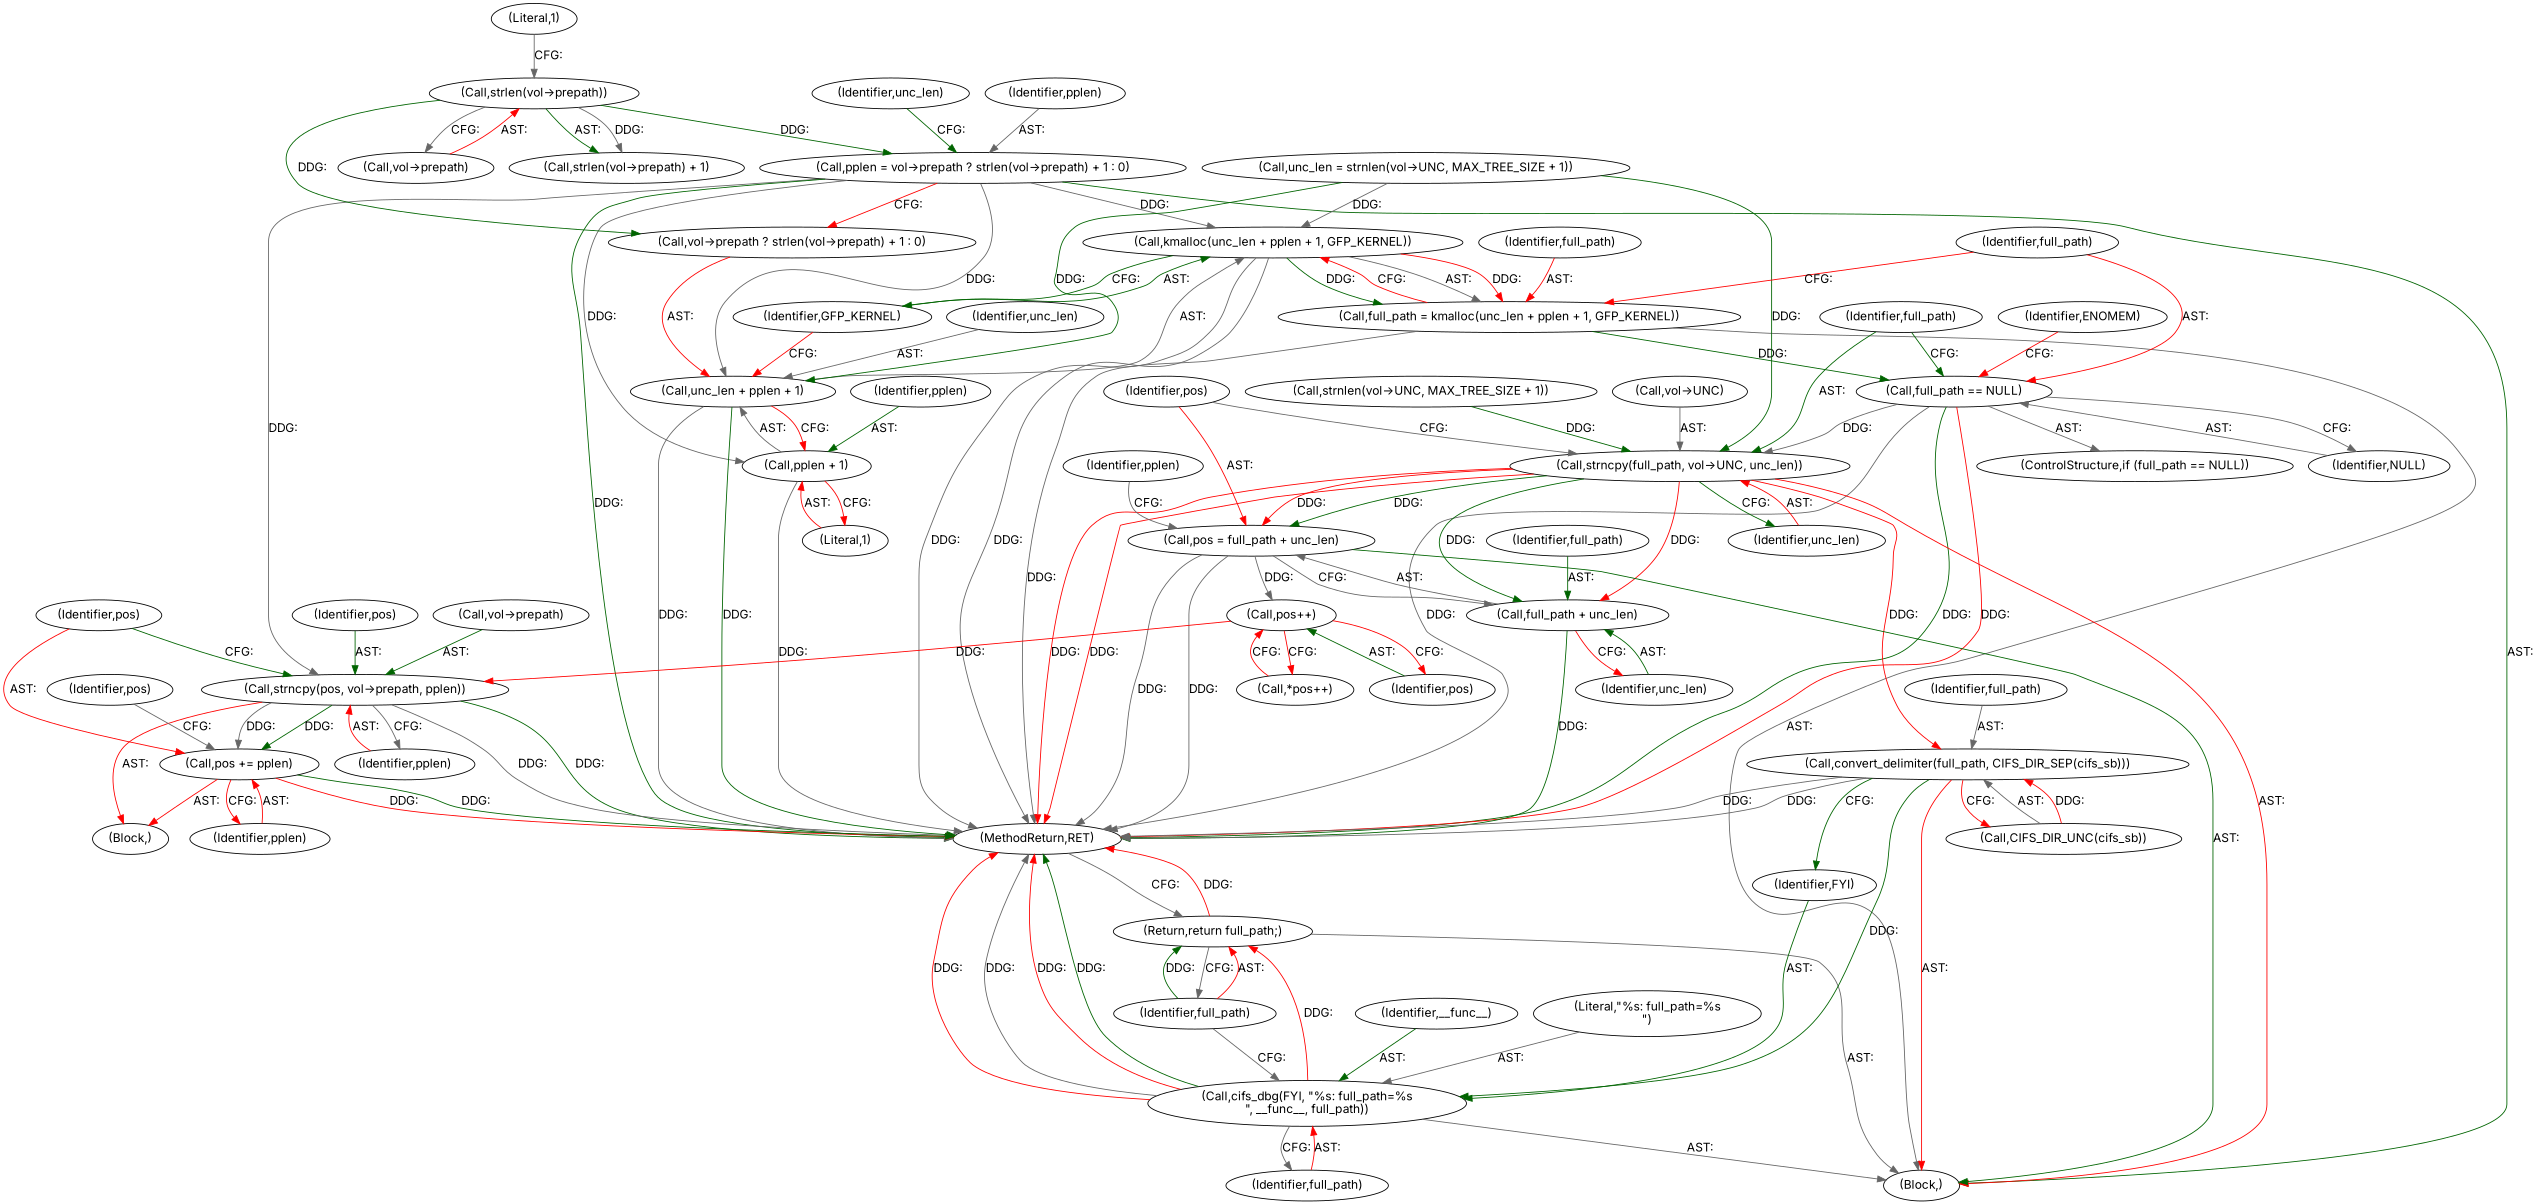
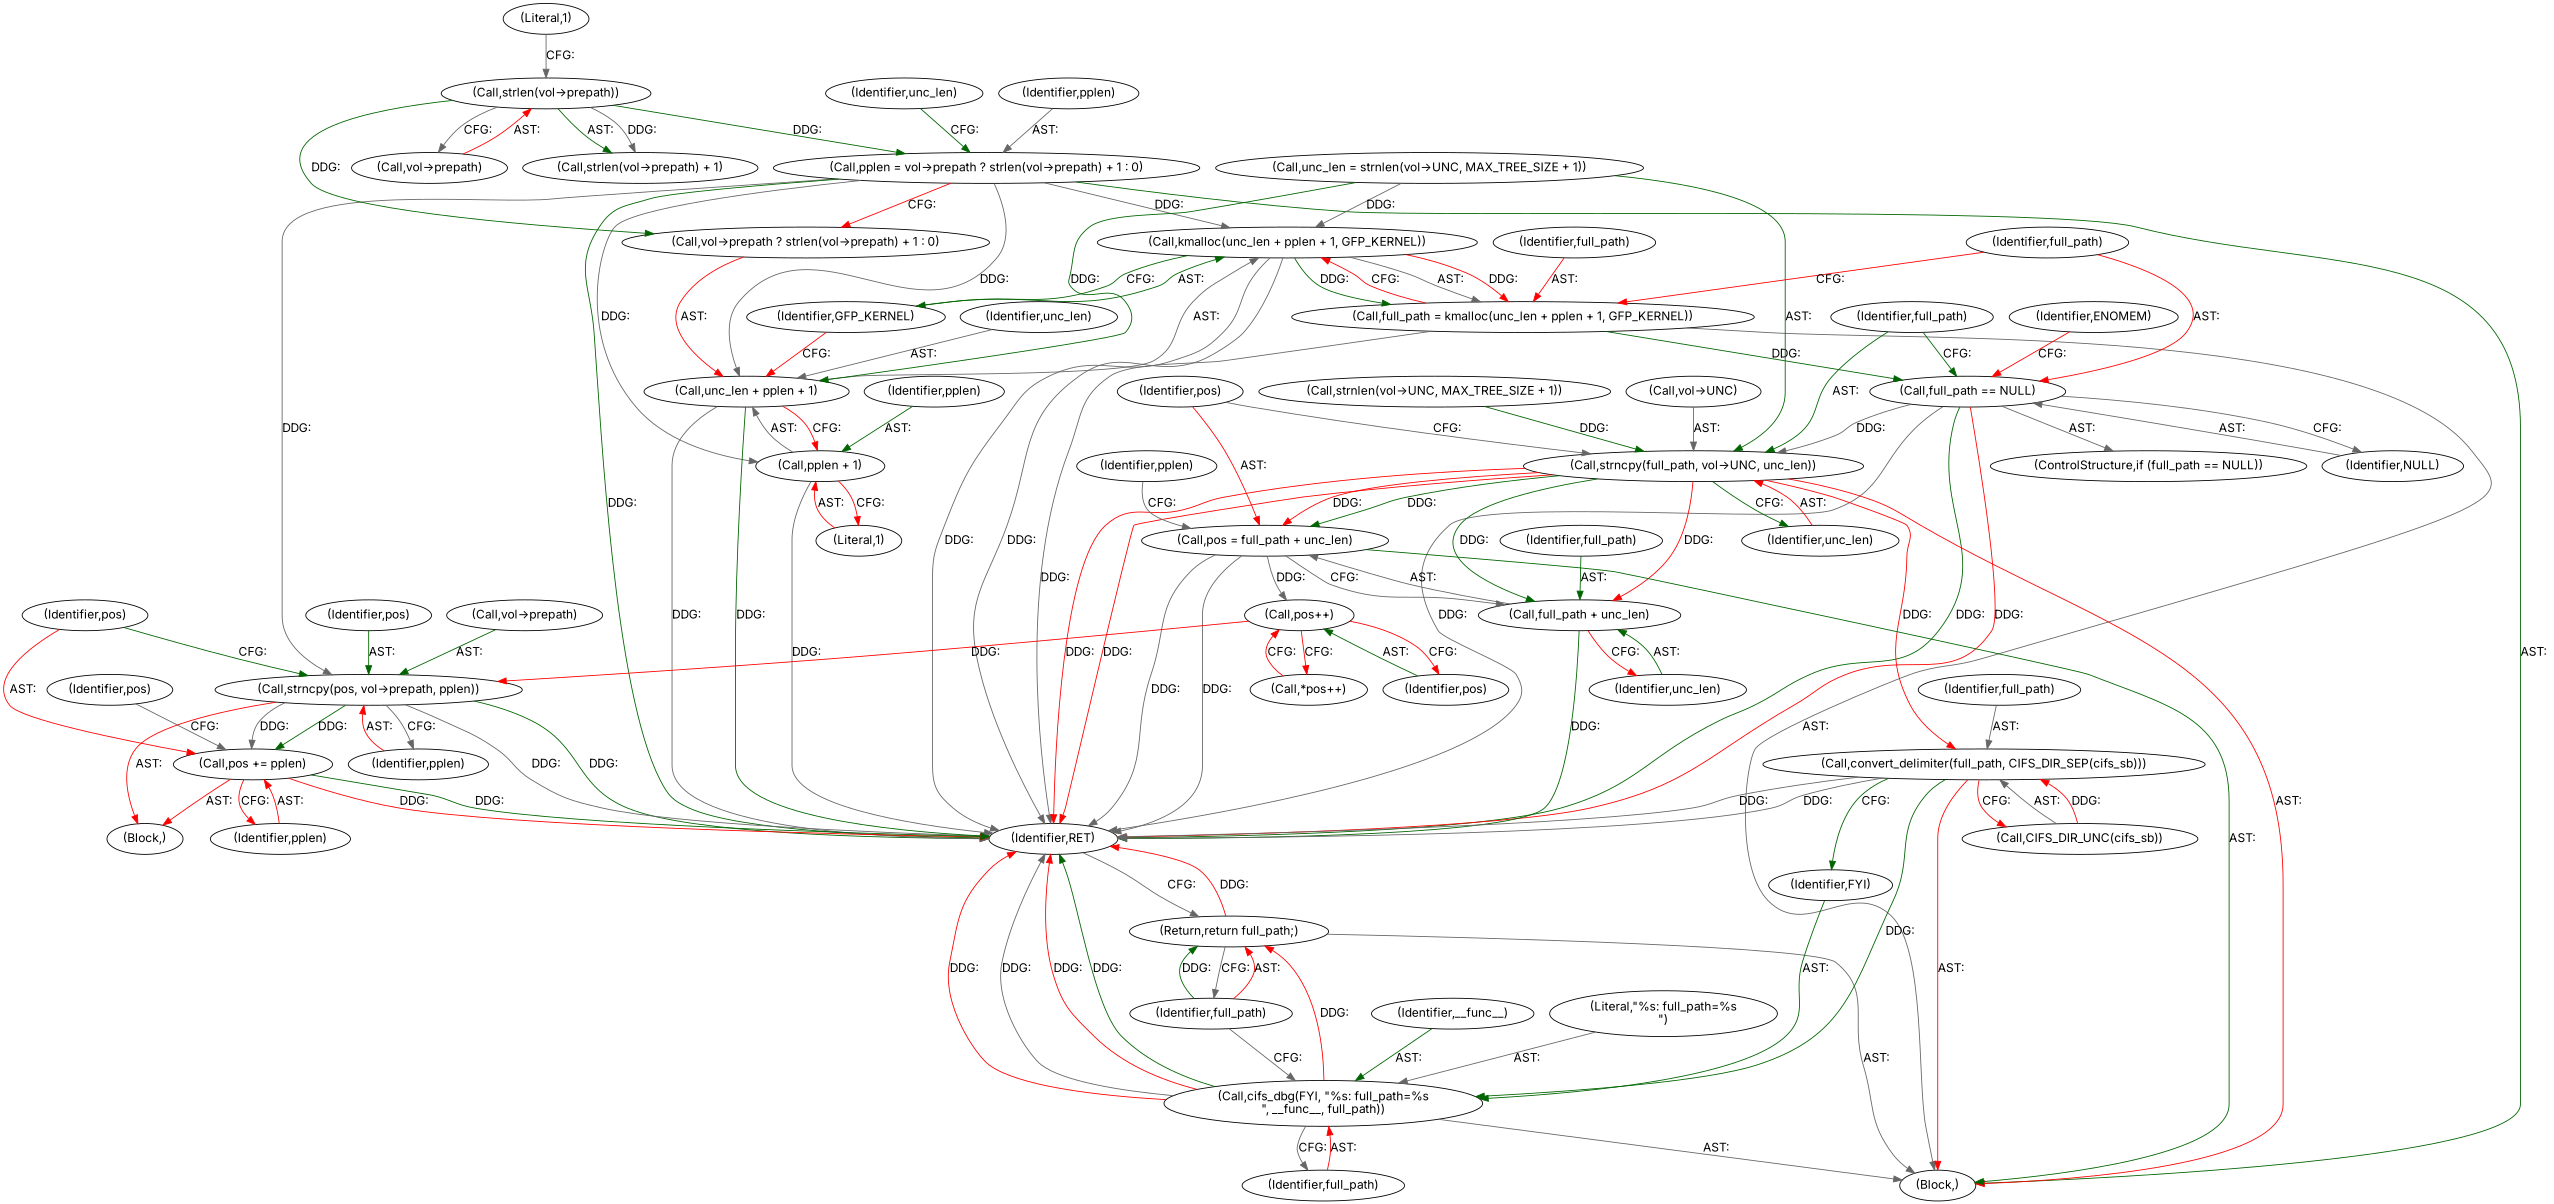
edge "(Call,unc_len = strnlen(vol->UNC, MAX_TREE_SIZE + 1))" -> "(Call,strncpy(full_path, vol->UNC, unc_len))": label "DDG: " -> "AST: "
node "(MethodReturn,RET)": label "(MethodReturn,RET)" -> "(Identifier,RET)"
